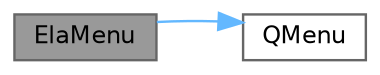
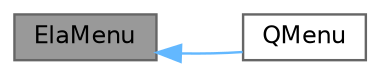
edge "ElaMenu" -> "QMenu": reversed
